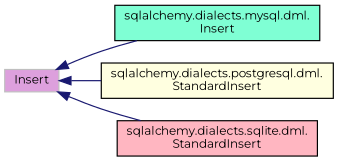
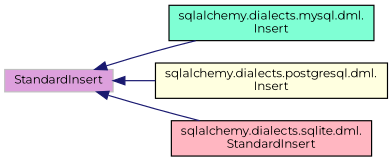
node "Insert": label "Insert" -> "StandardInsert"
node "sqlalchemy.dialects.postgresql.dml. StandardInsert": label "sqlalchemy.dialects.postgresql.dml. StandardInsert" -> "sqlalchemy.dialects.postgresql.dml. Insert"
